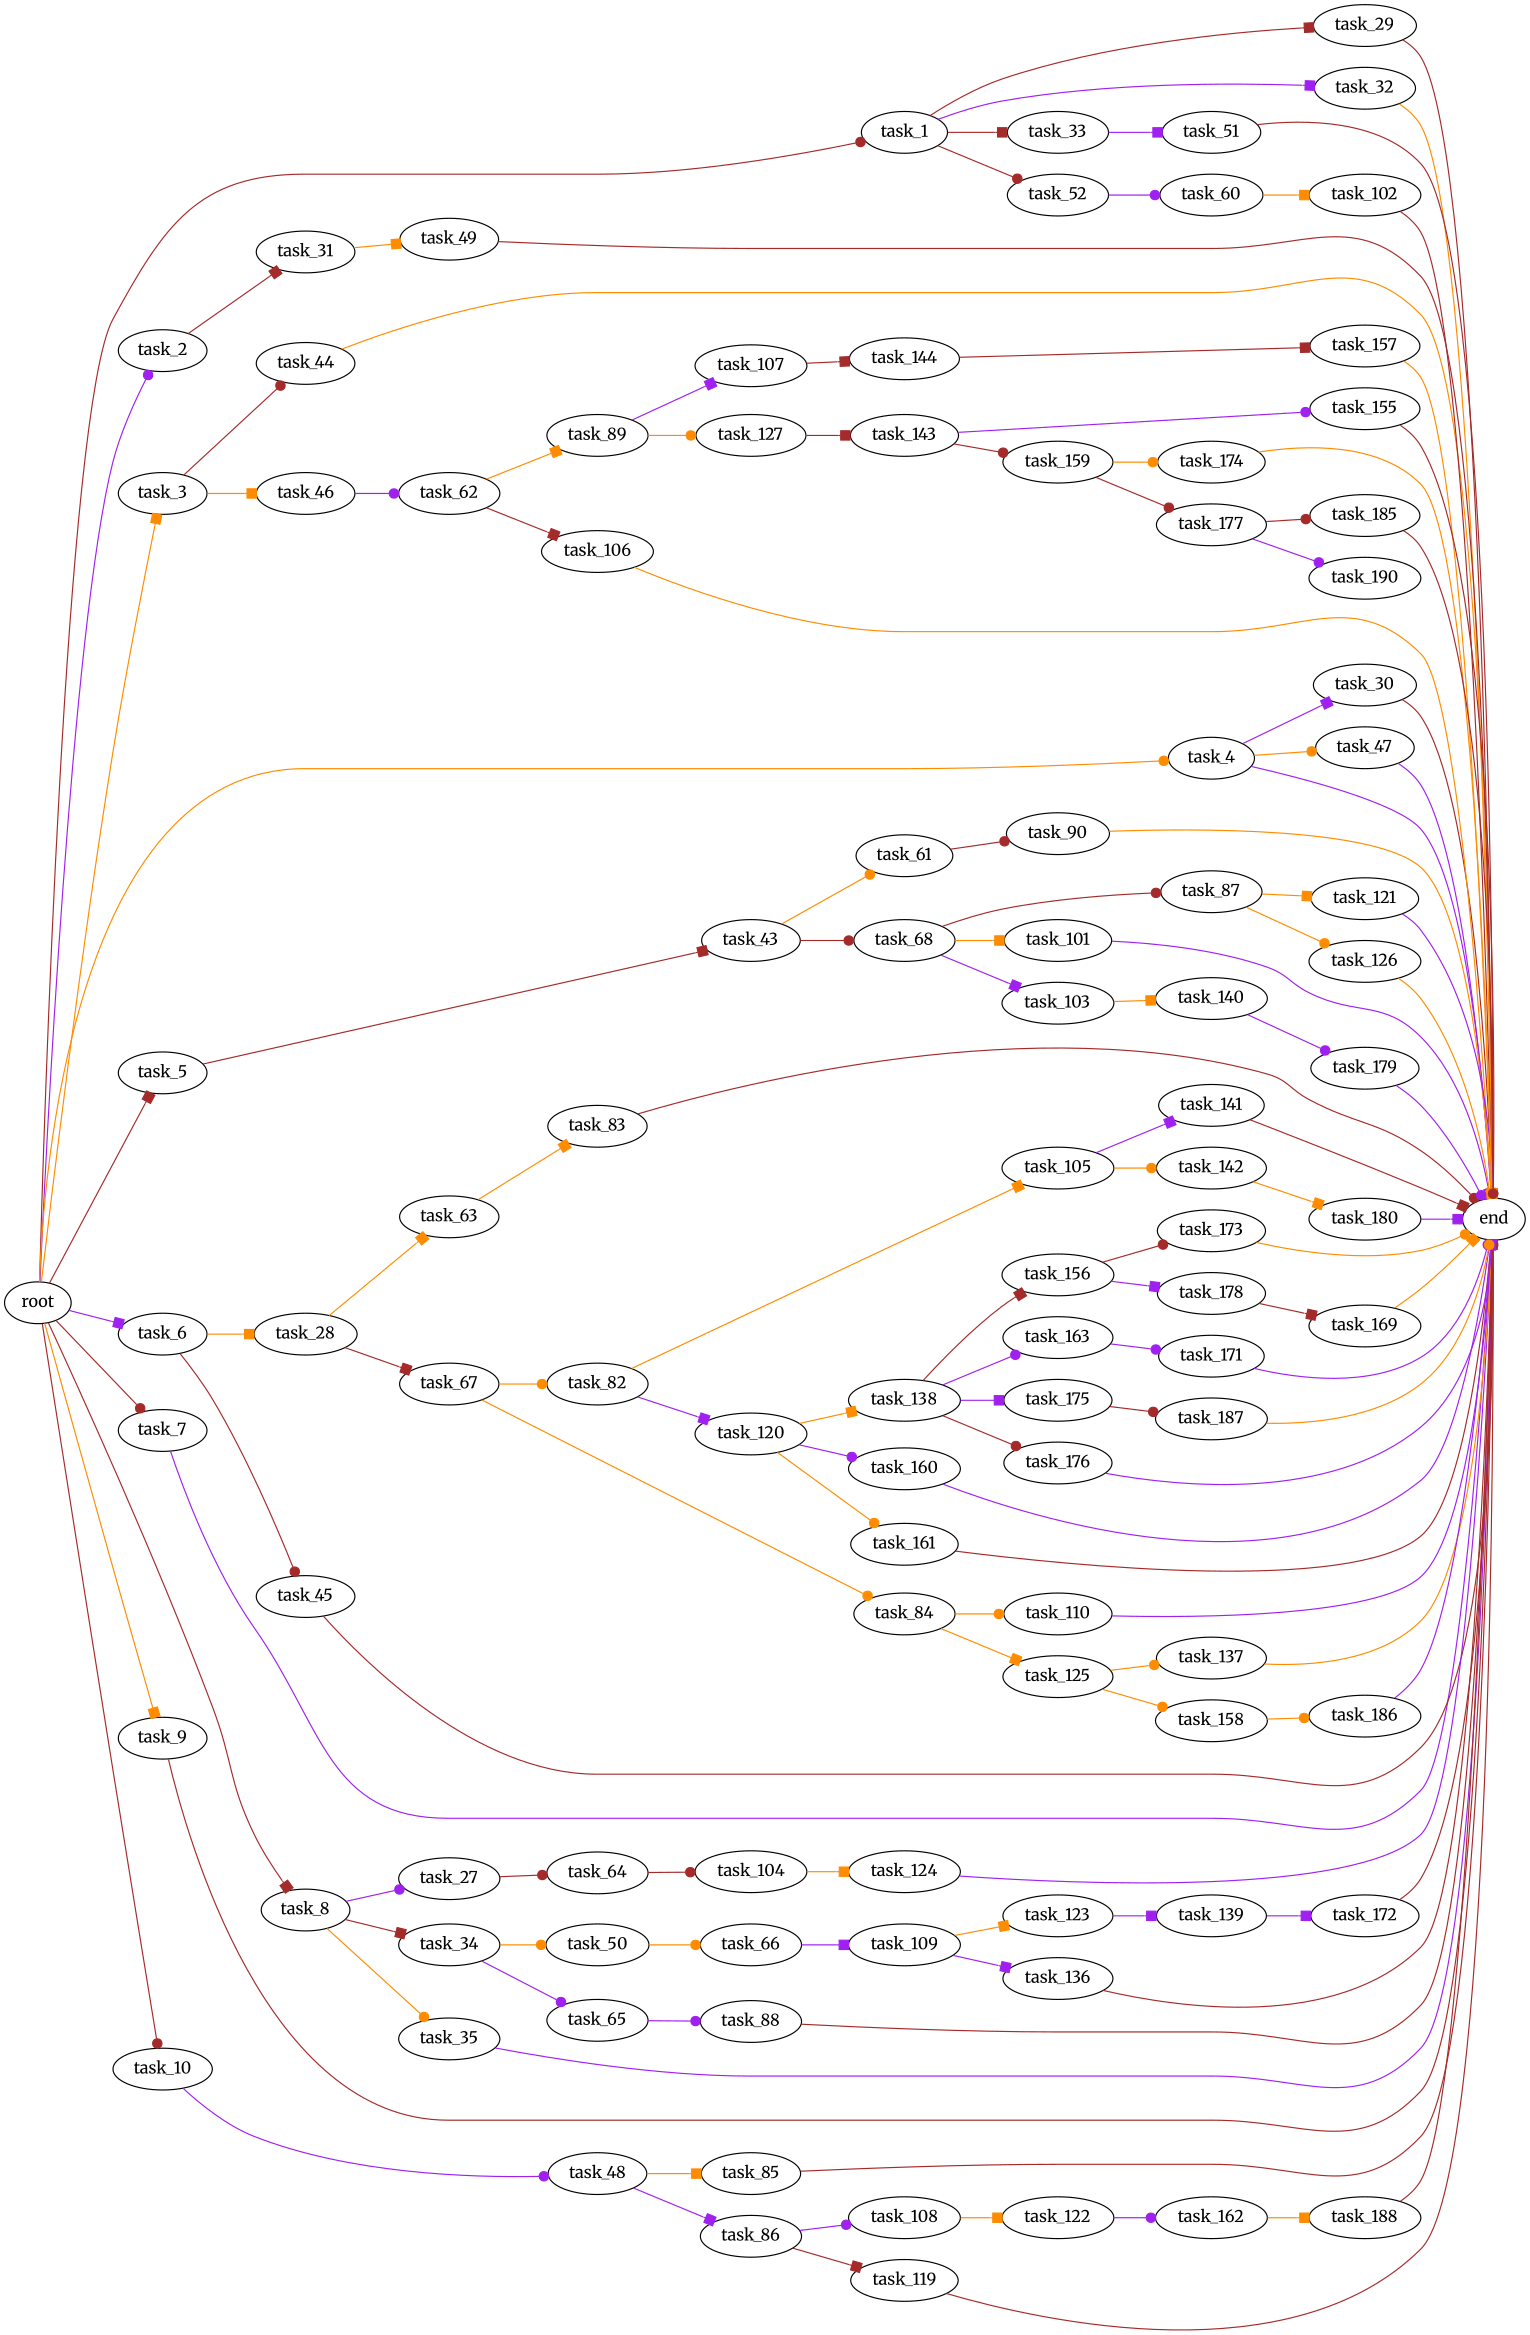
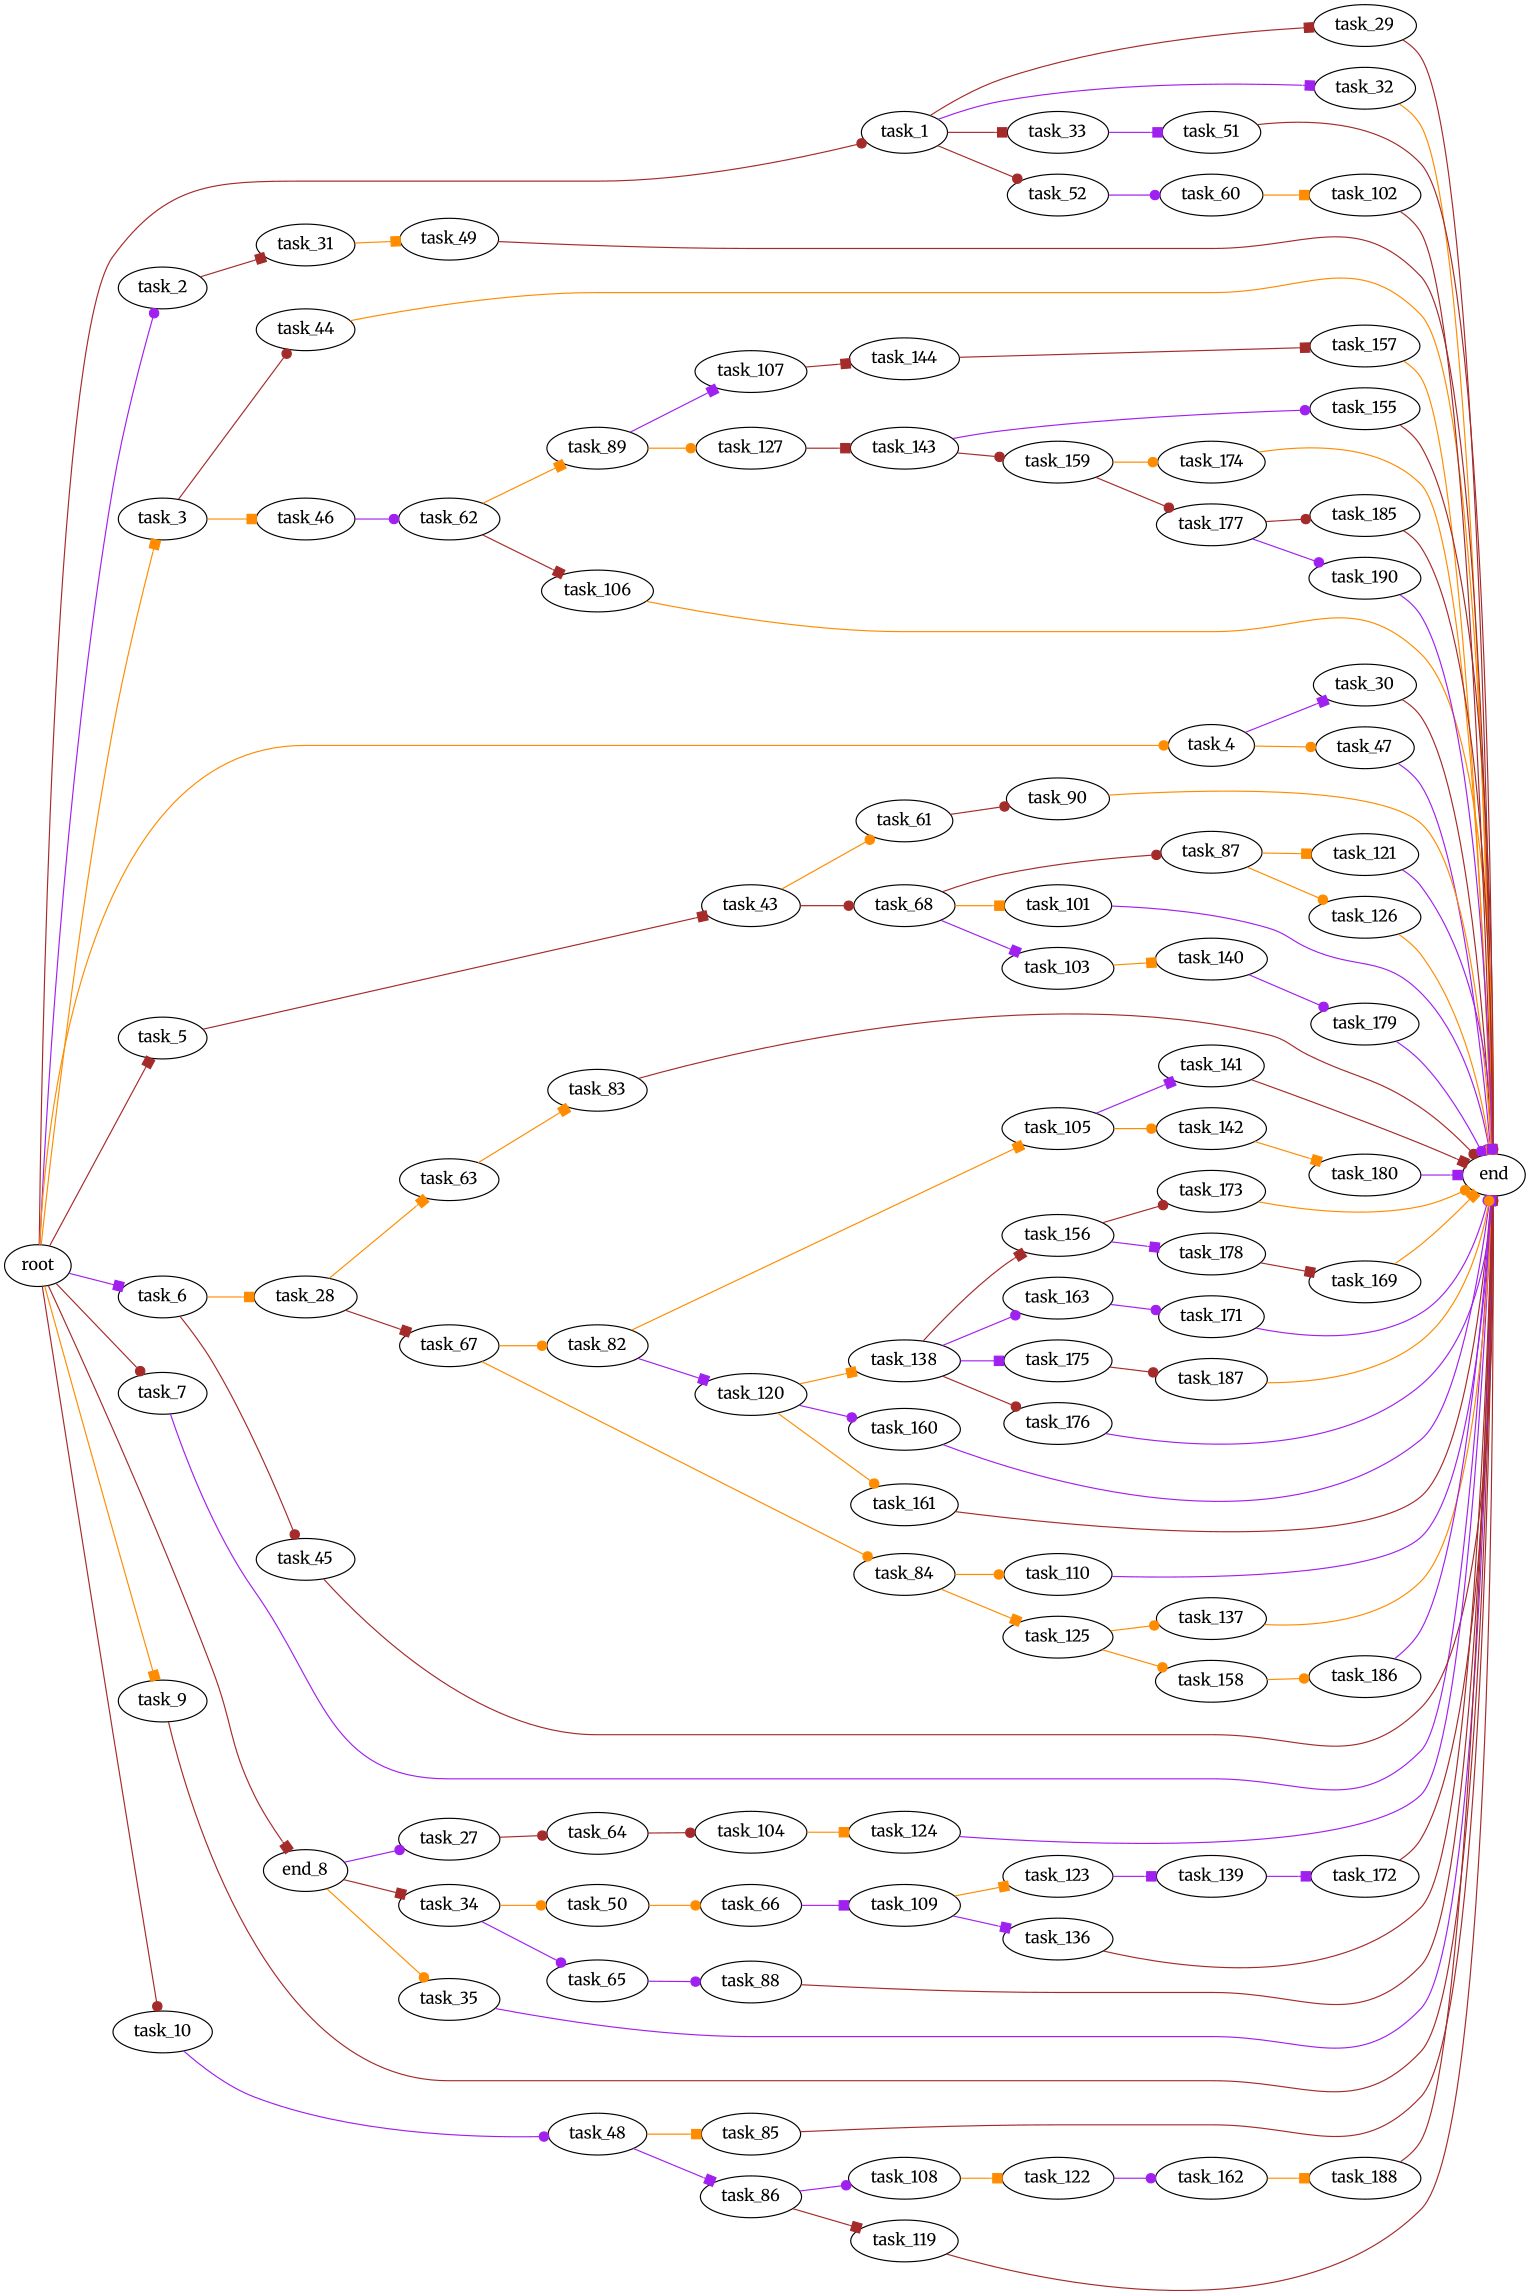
edge "task_4" -> "end": now "task_190" -> "end"
node "task_8": label "task_8" -> "end_8"
